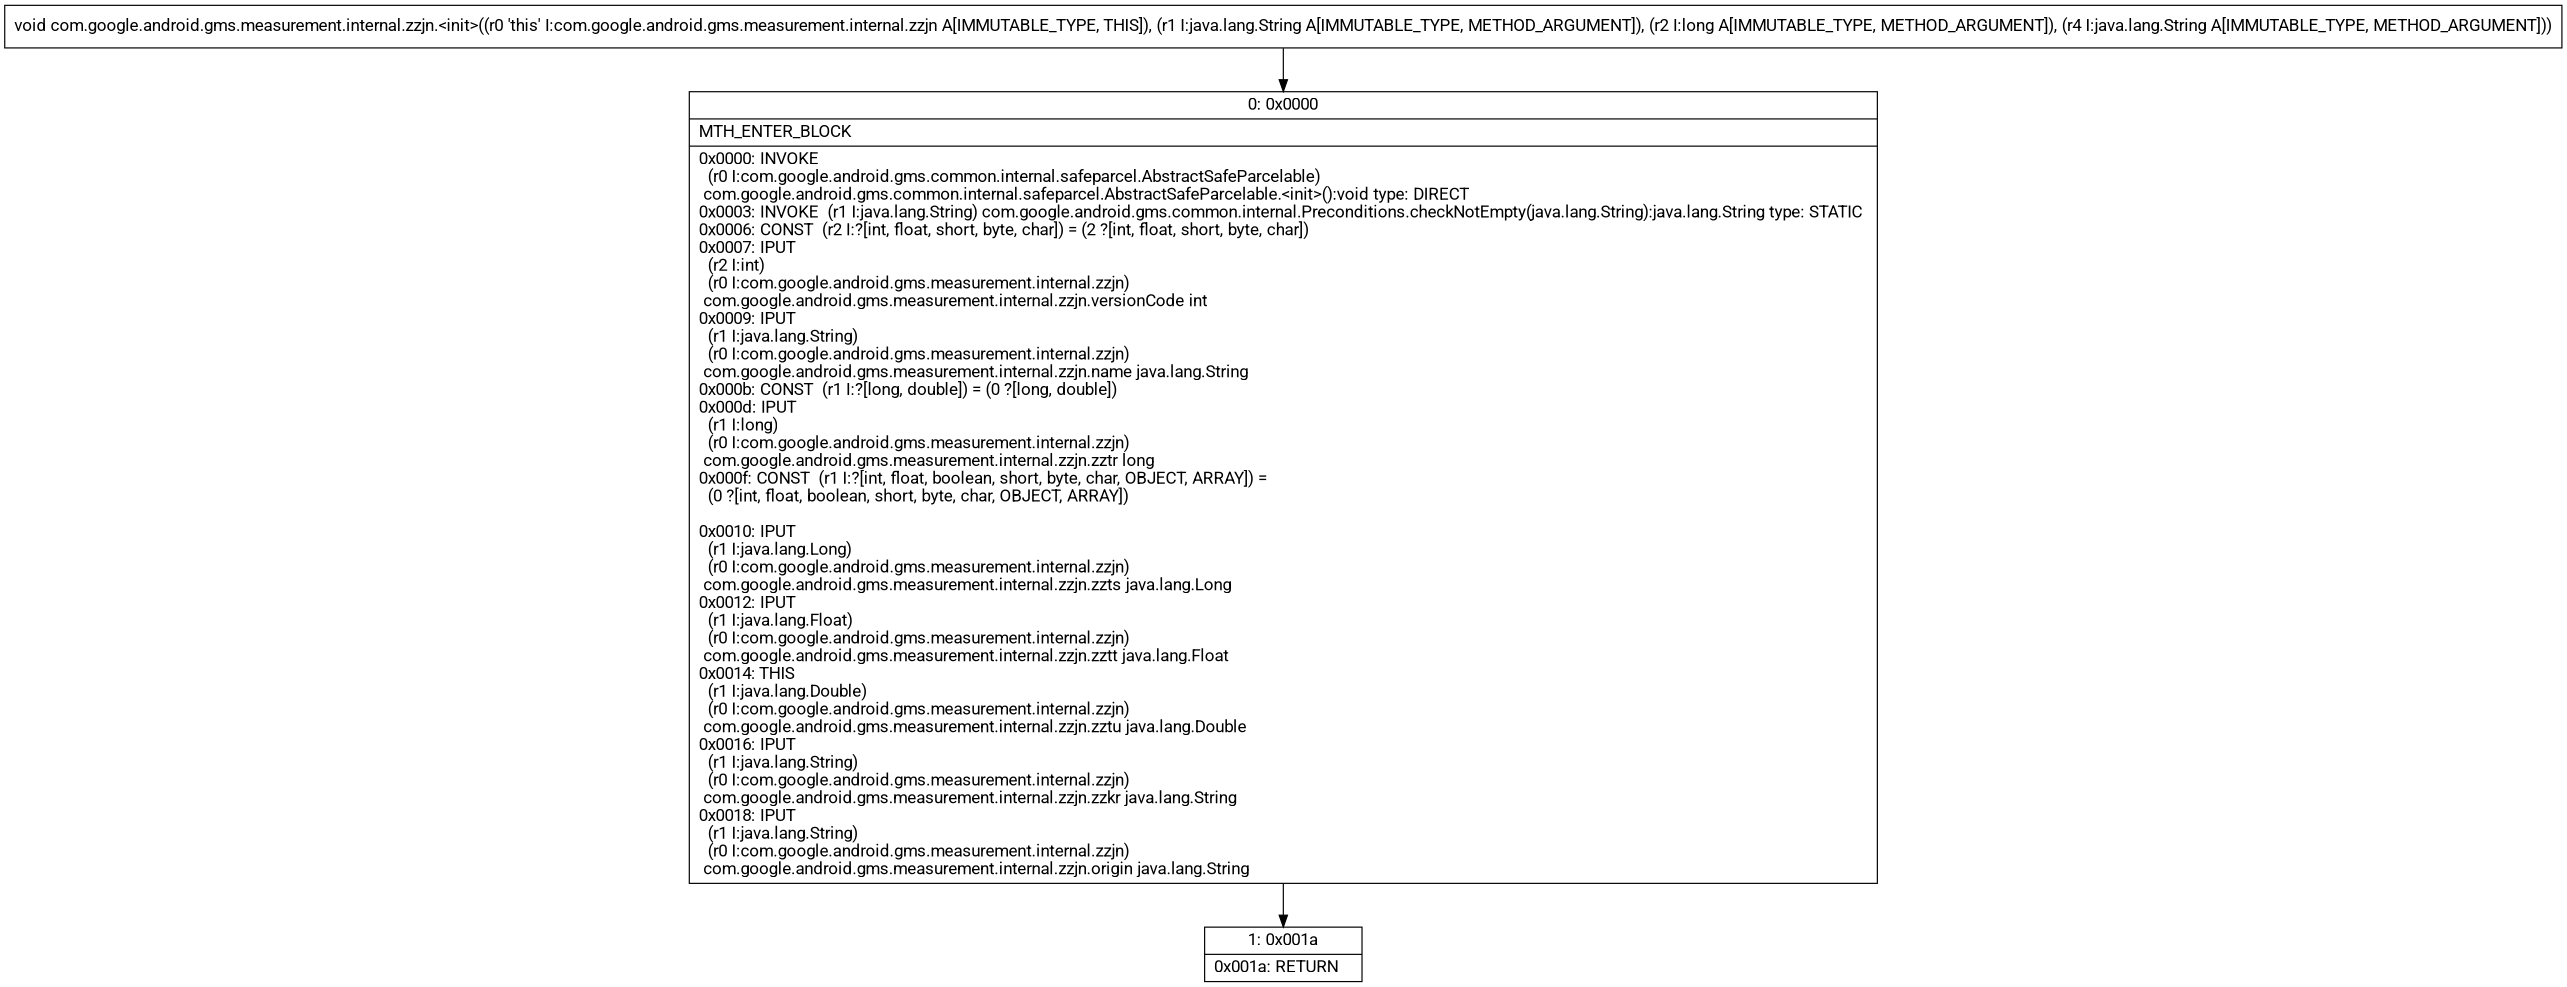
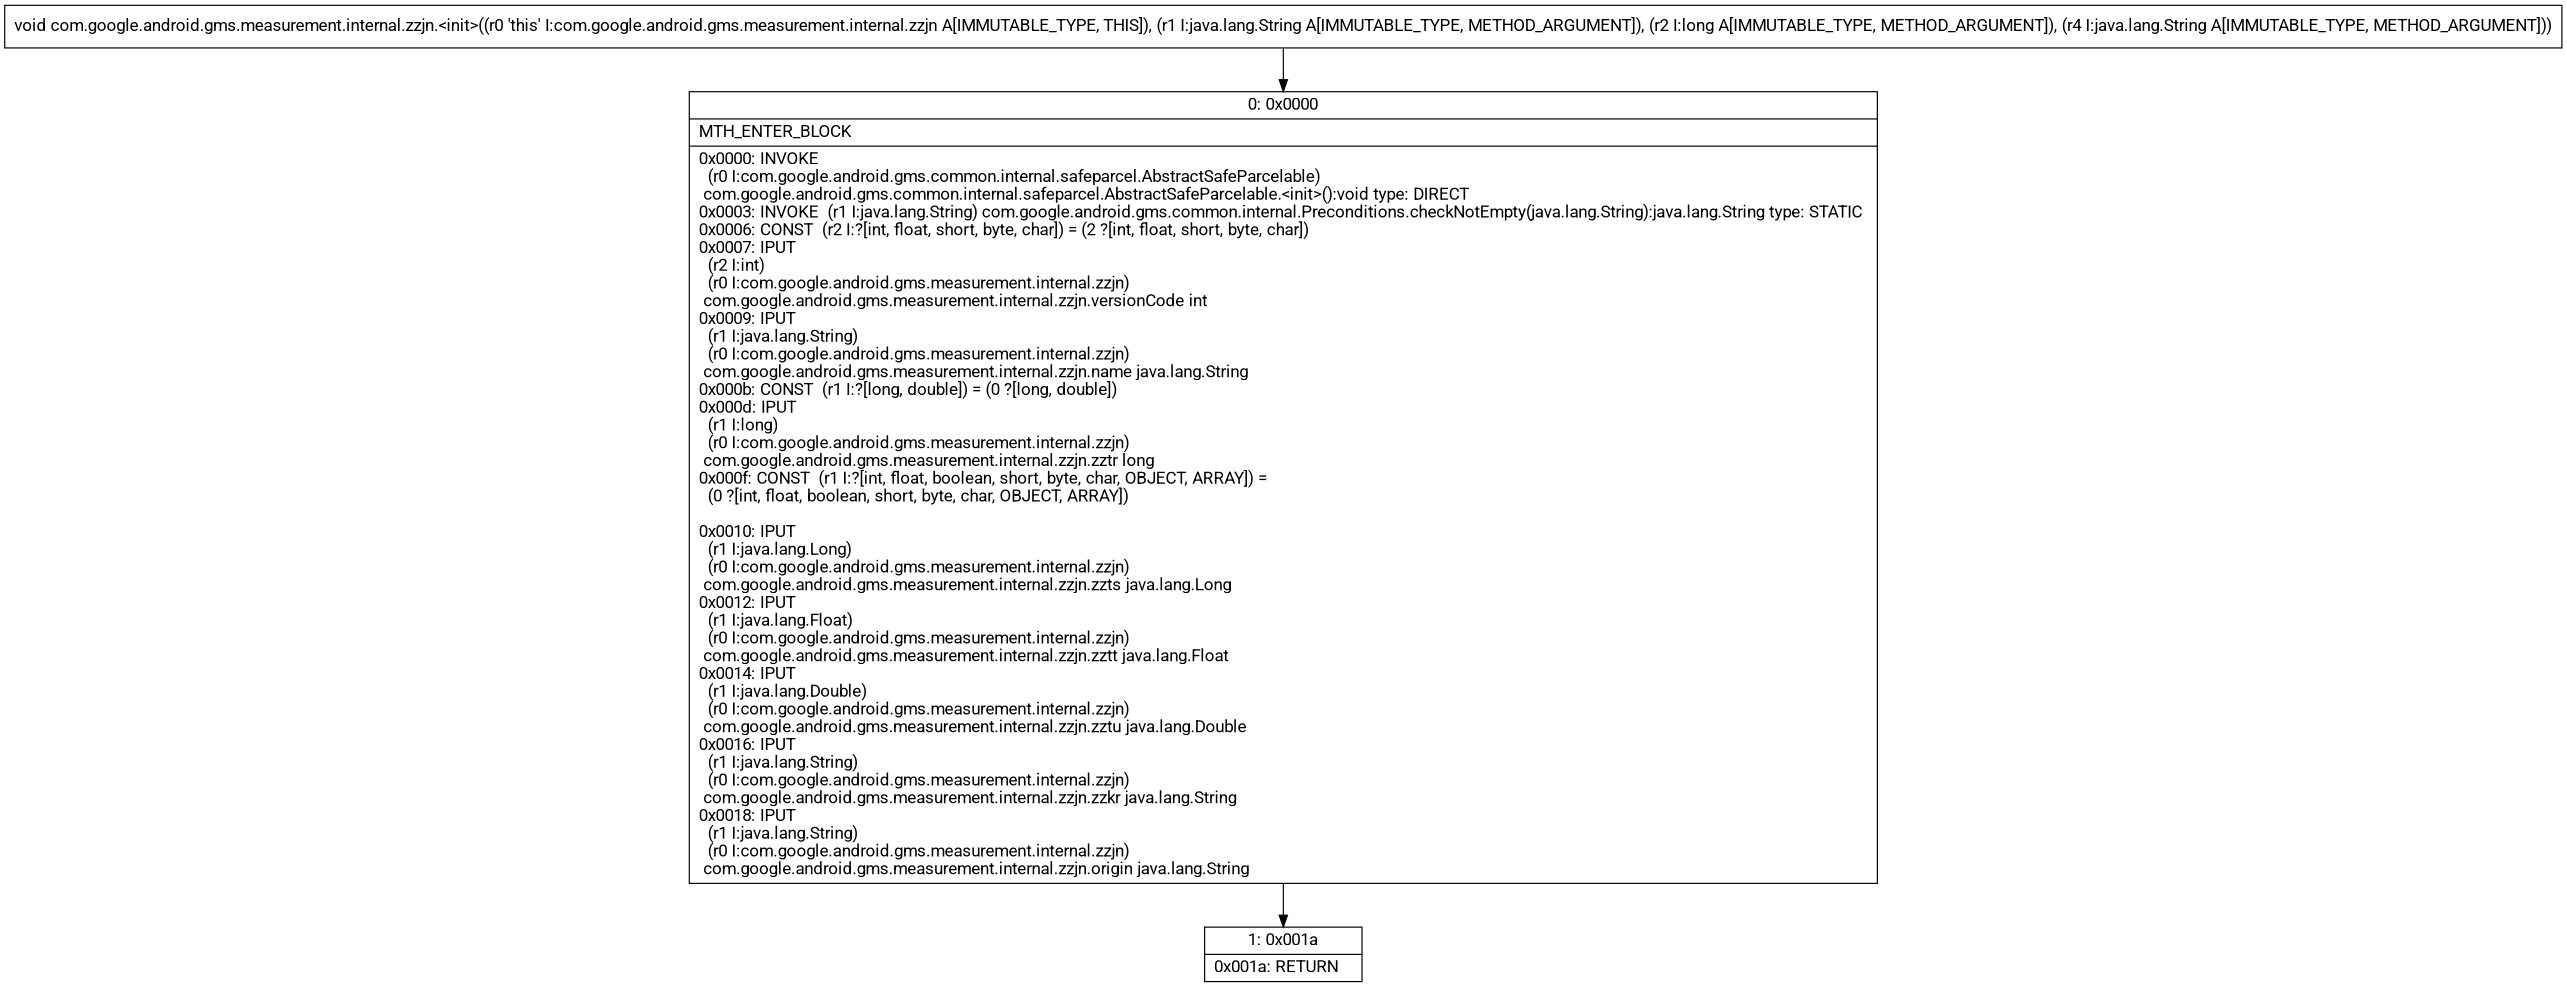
node "0: 0x0000": text "0x0014: THIS" -> "0x0014: IPUT"
